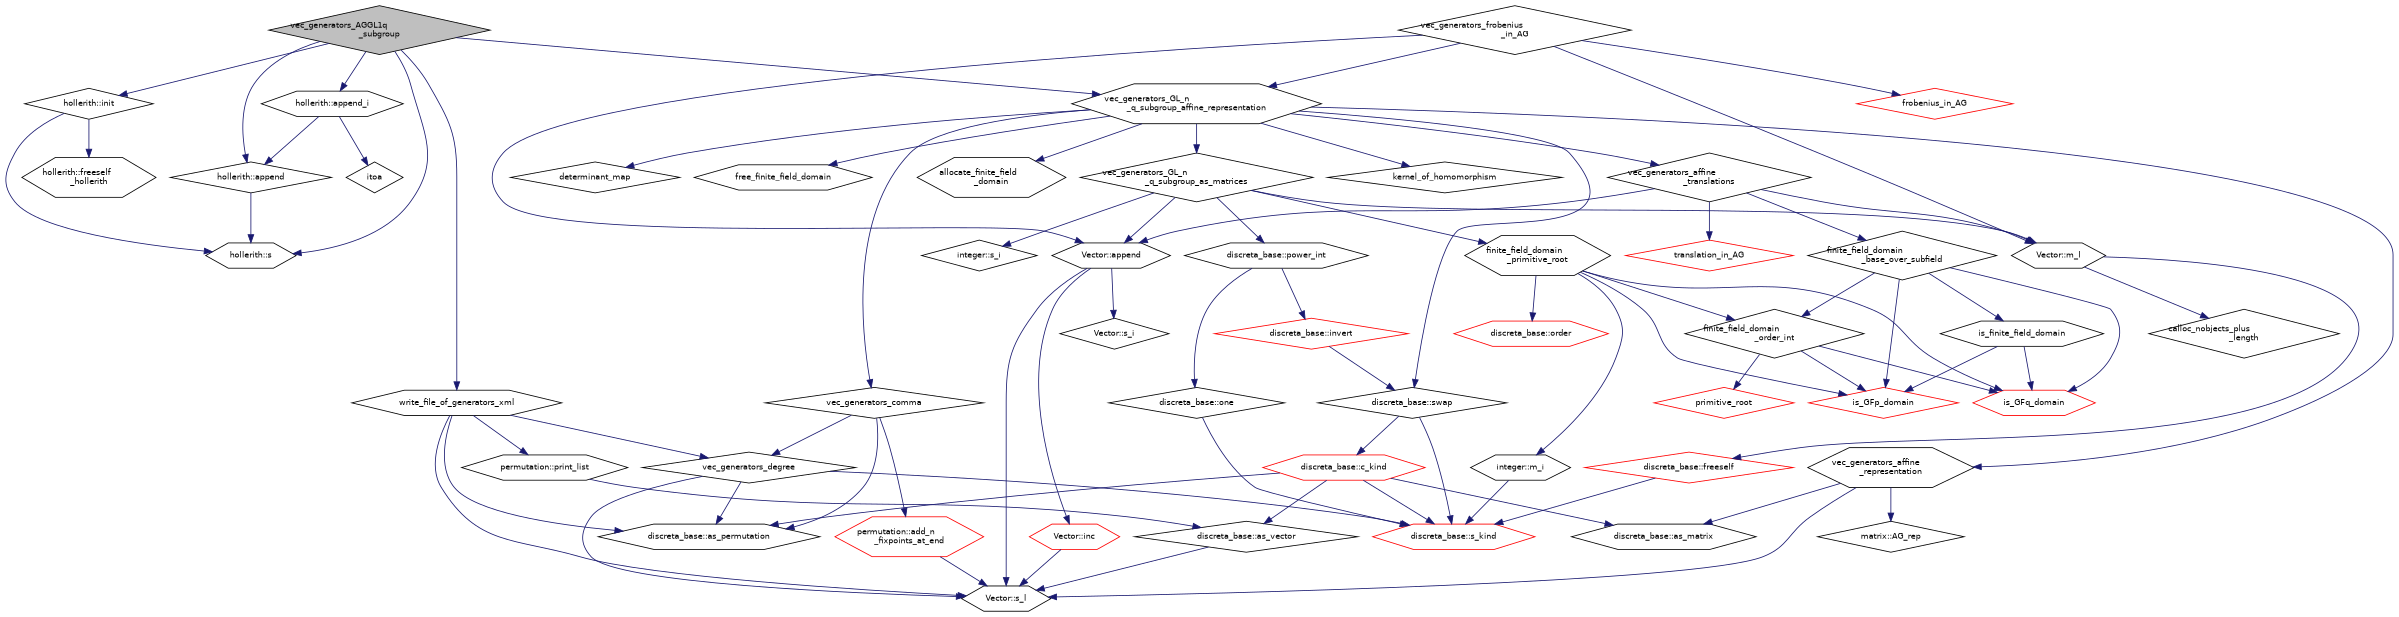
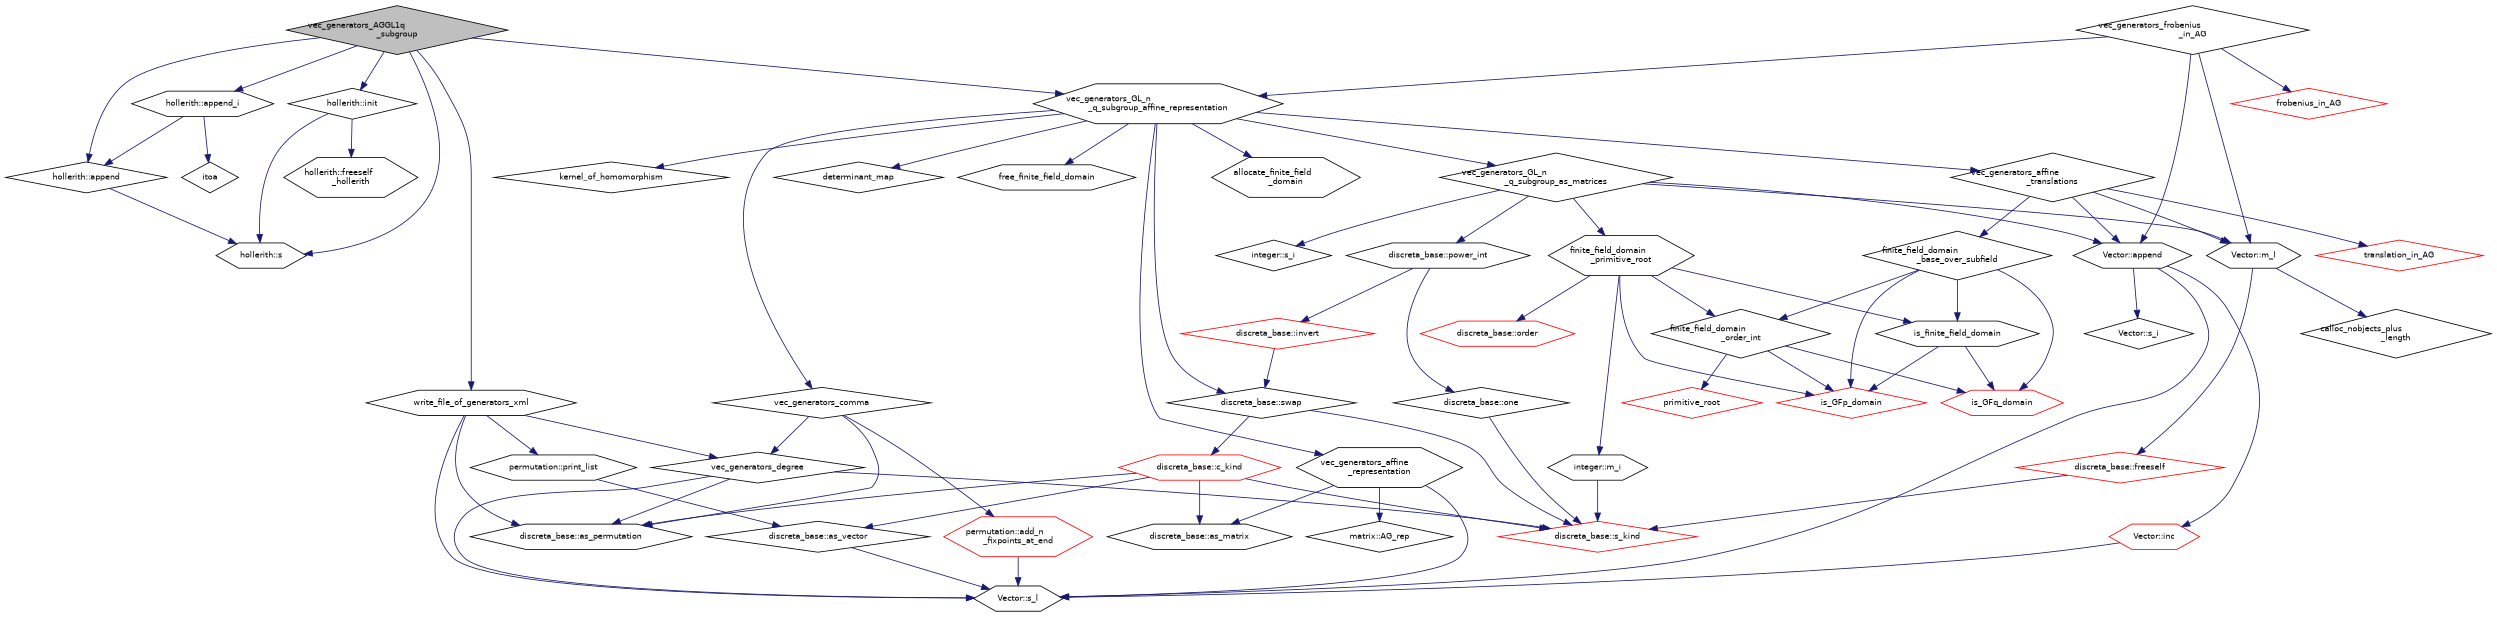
edge "finite_field_domain _primitive_root" -> "is_GFq_domain": now "finite_field_domain _primitive_root" -> "is_finite_field_domain"
node "discreta_base::s_kind": shape hexagon -> diamond
